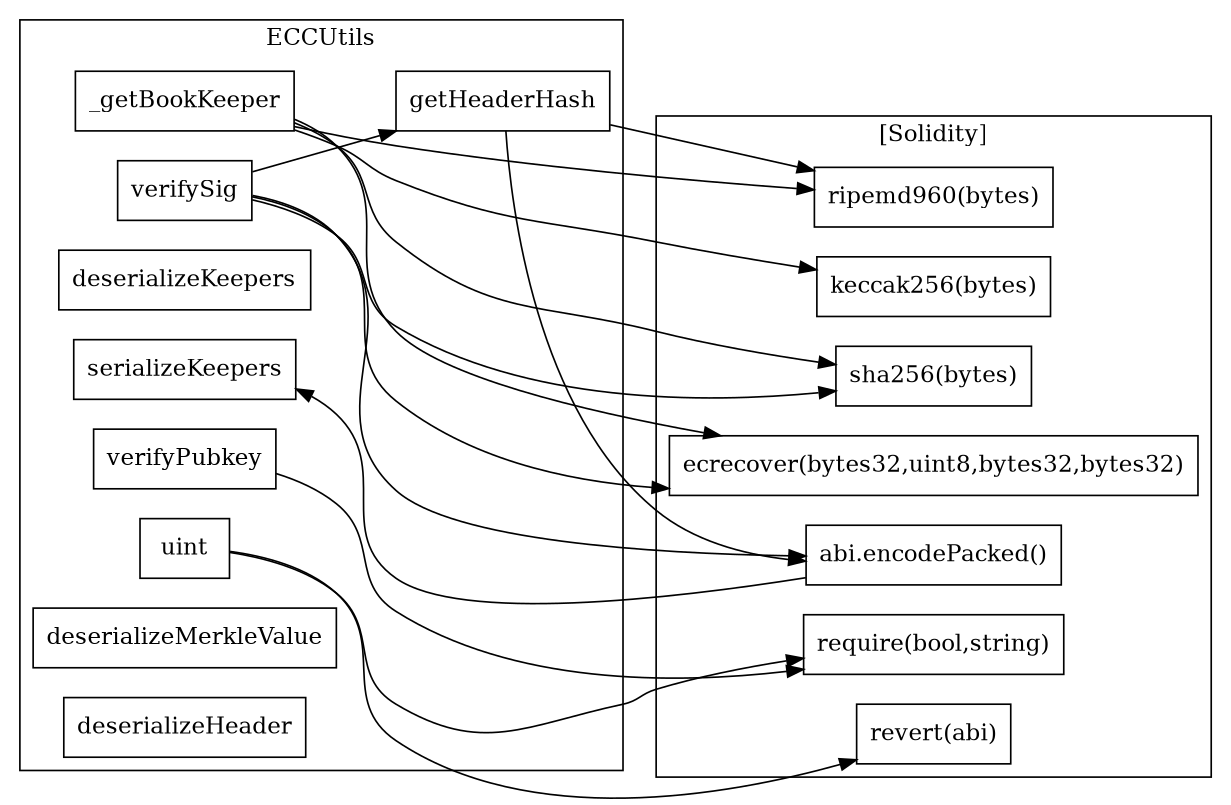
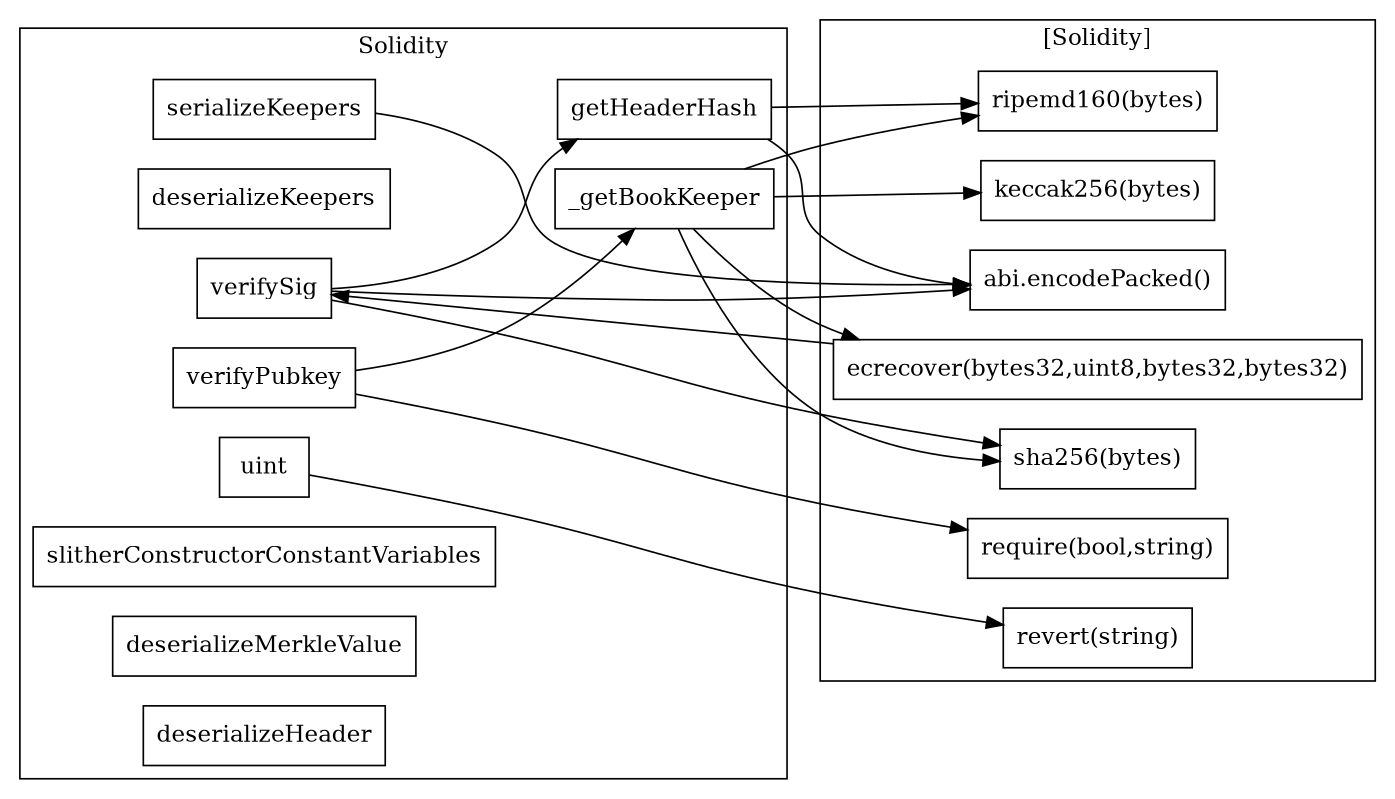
cluster "ECCUtils": label "ECCUtils" -> "Solidity"
node "ripemd960(bytes)": label "ripemd960(bytes)" -> "ripemd160(bytes)"
edge "verifyPubkey" -> "_getBookKeeper": added
edge "verifySig" -> "ecrecover(bytes32,uint8,bytes32,bytes32)": reversed
node "slitherConstructorConstantVariables": added
edge "abi.encodePacked()" -> "serializeKeepers": reversed
edge "uint" -> "require(bool,string)": removed
node "revert(abi)": label "revert(abi)" -> "revert(string)"
